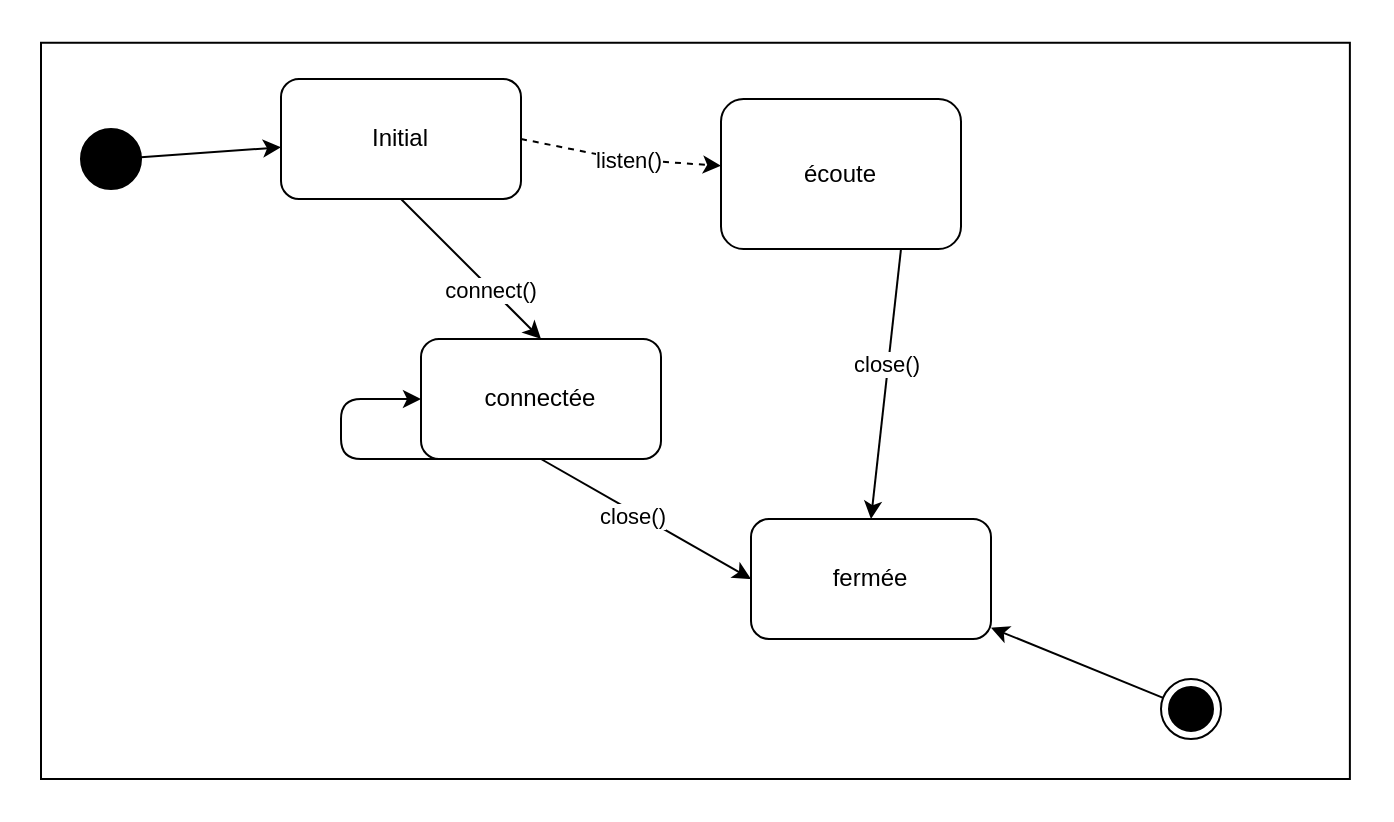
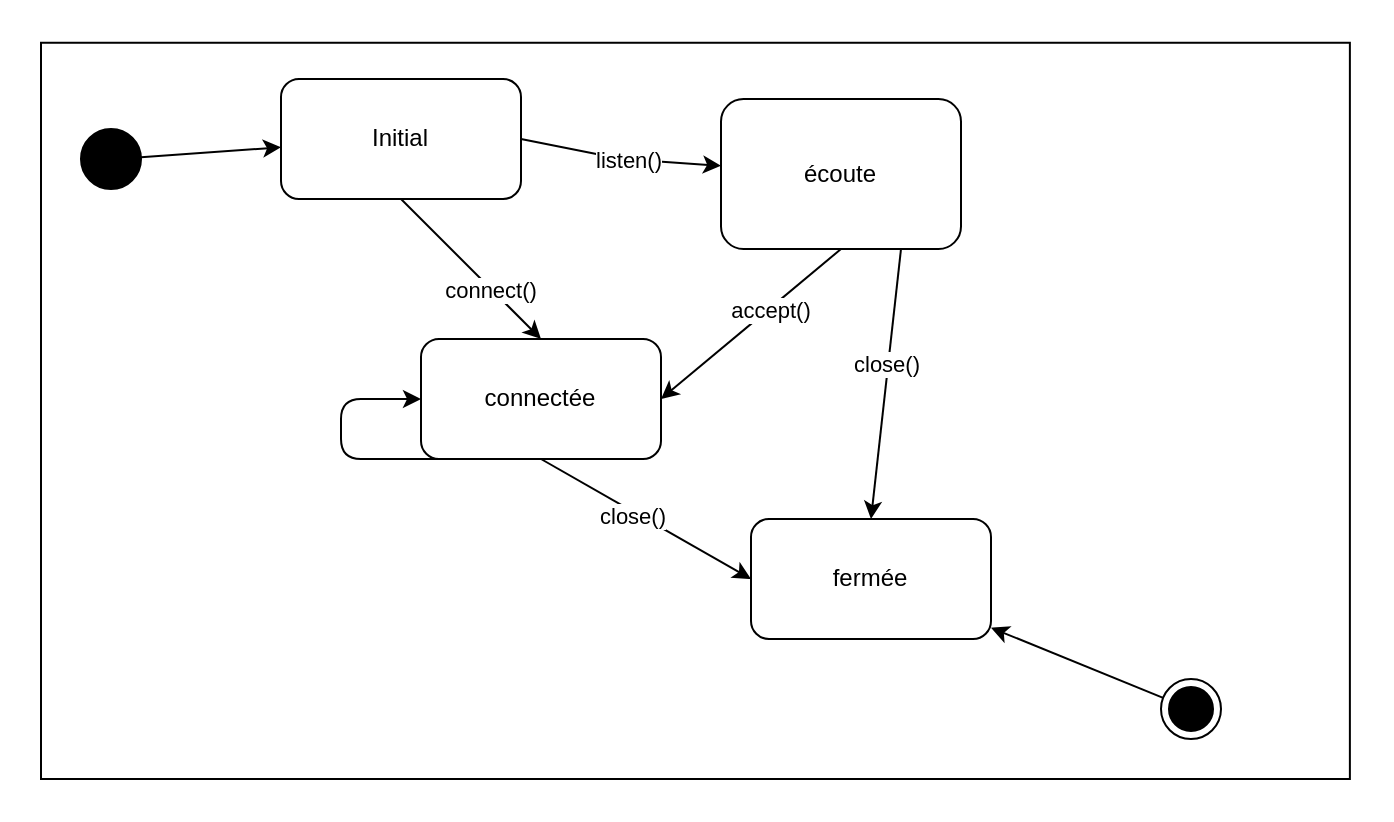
edge "Initial" -> "écoute": style dashed -> solid
edge "écoute" -> "connectée": added, label "accept()"
